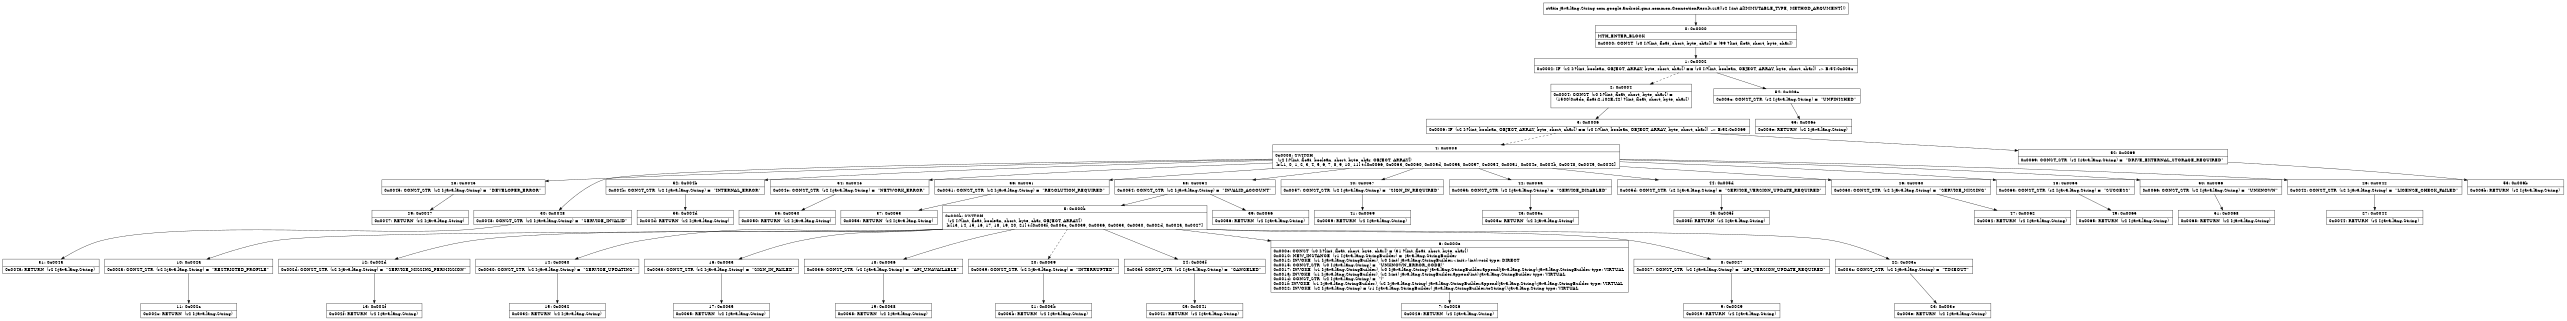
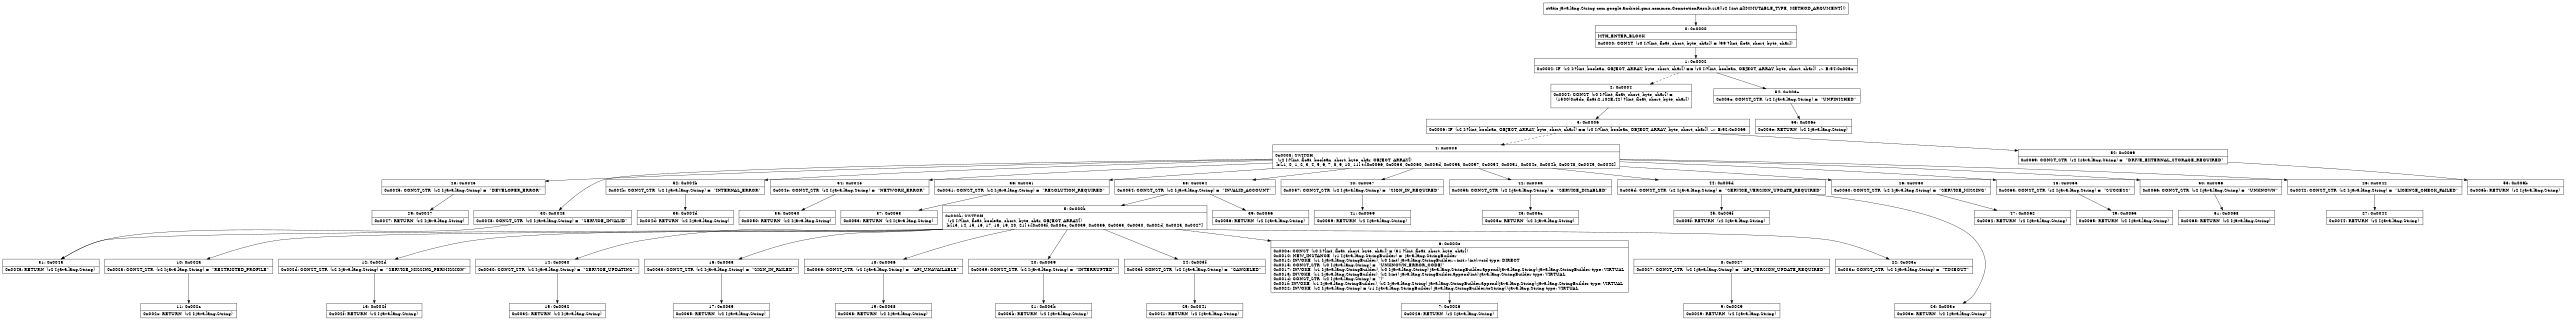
edge "5: 0x000b" -> "8: 0x0027": now "5: 0x000b" -> "31: 0x004a"
edge "5: 0x000b" -> "20: 0x0039": style dashed -> solid
edge "22: 0x003c" -> "23: 0x003e": now "44: 0x005d" -> "23: 0x003e"
